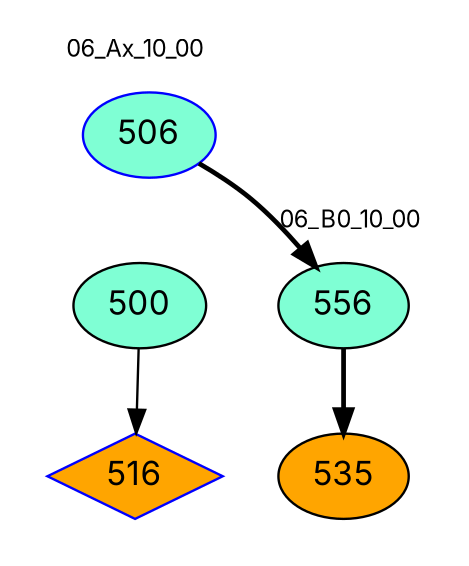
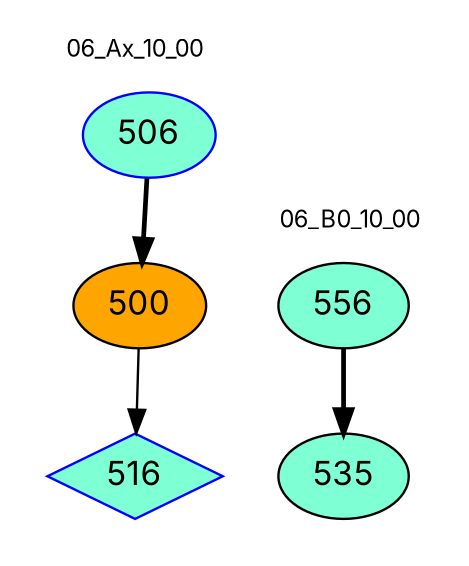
edge "506" -> "556": now "506" -> "500"
node "500": fillcolor aquamarine -> orange
node "516": fillcolor orange -> aquamarine
node "535": fillcolor orange -> aquamarine
